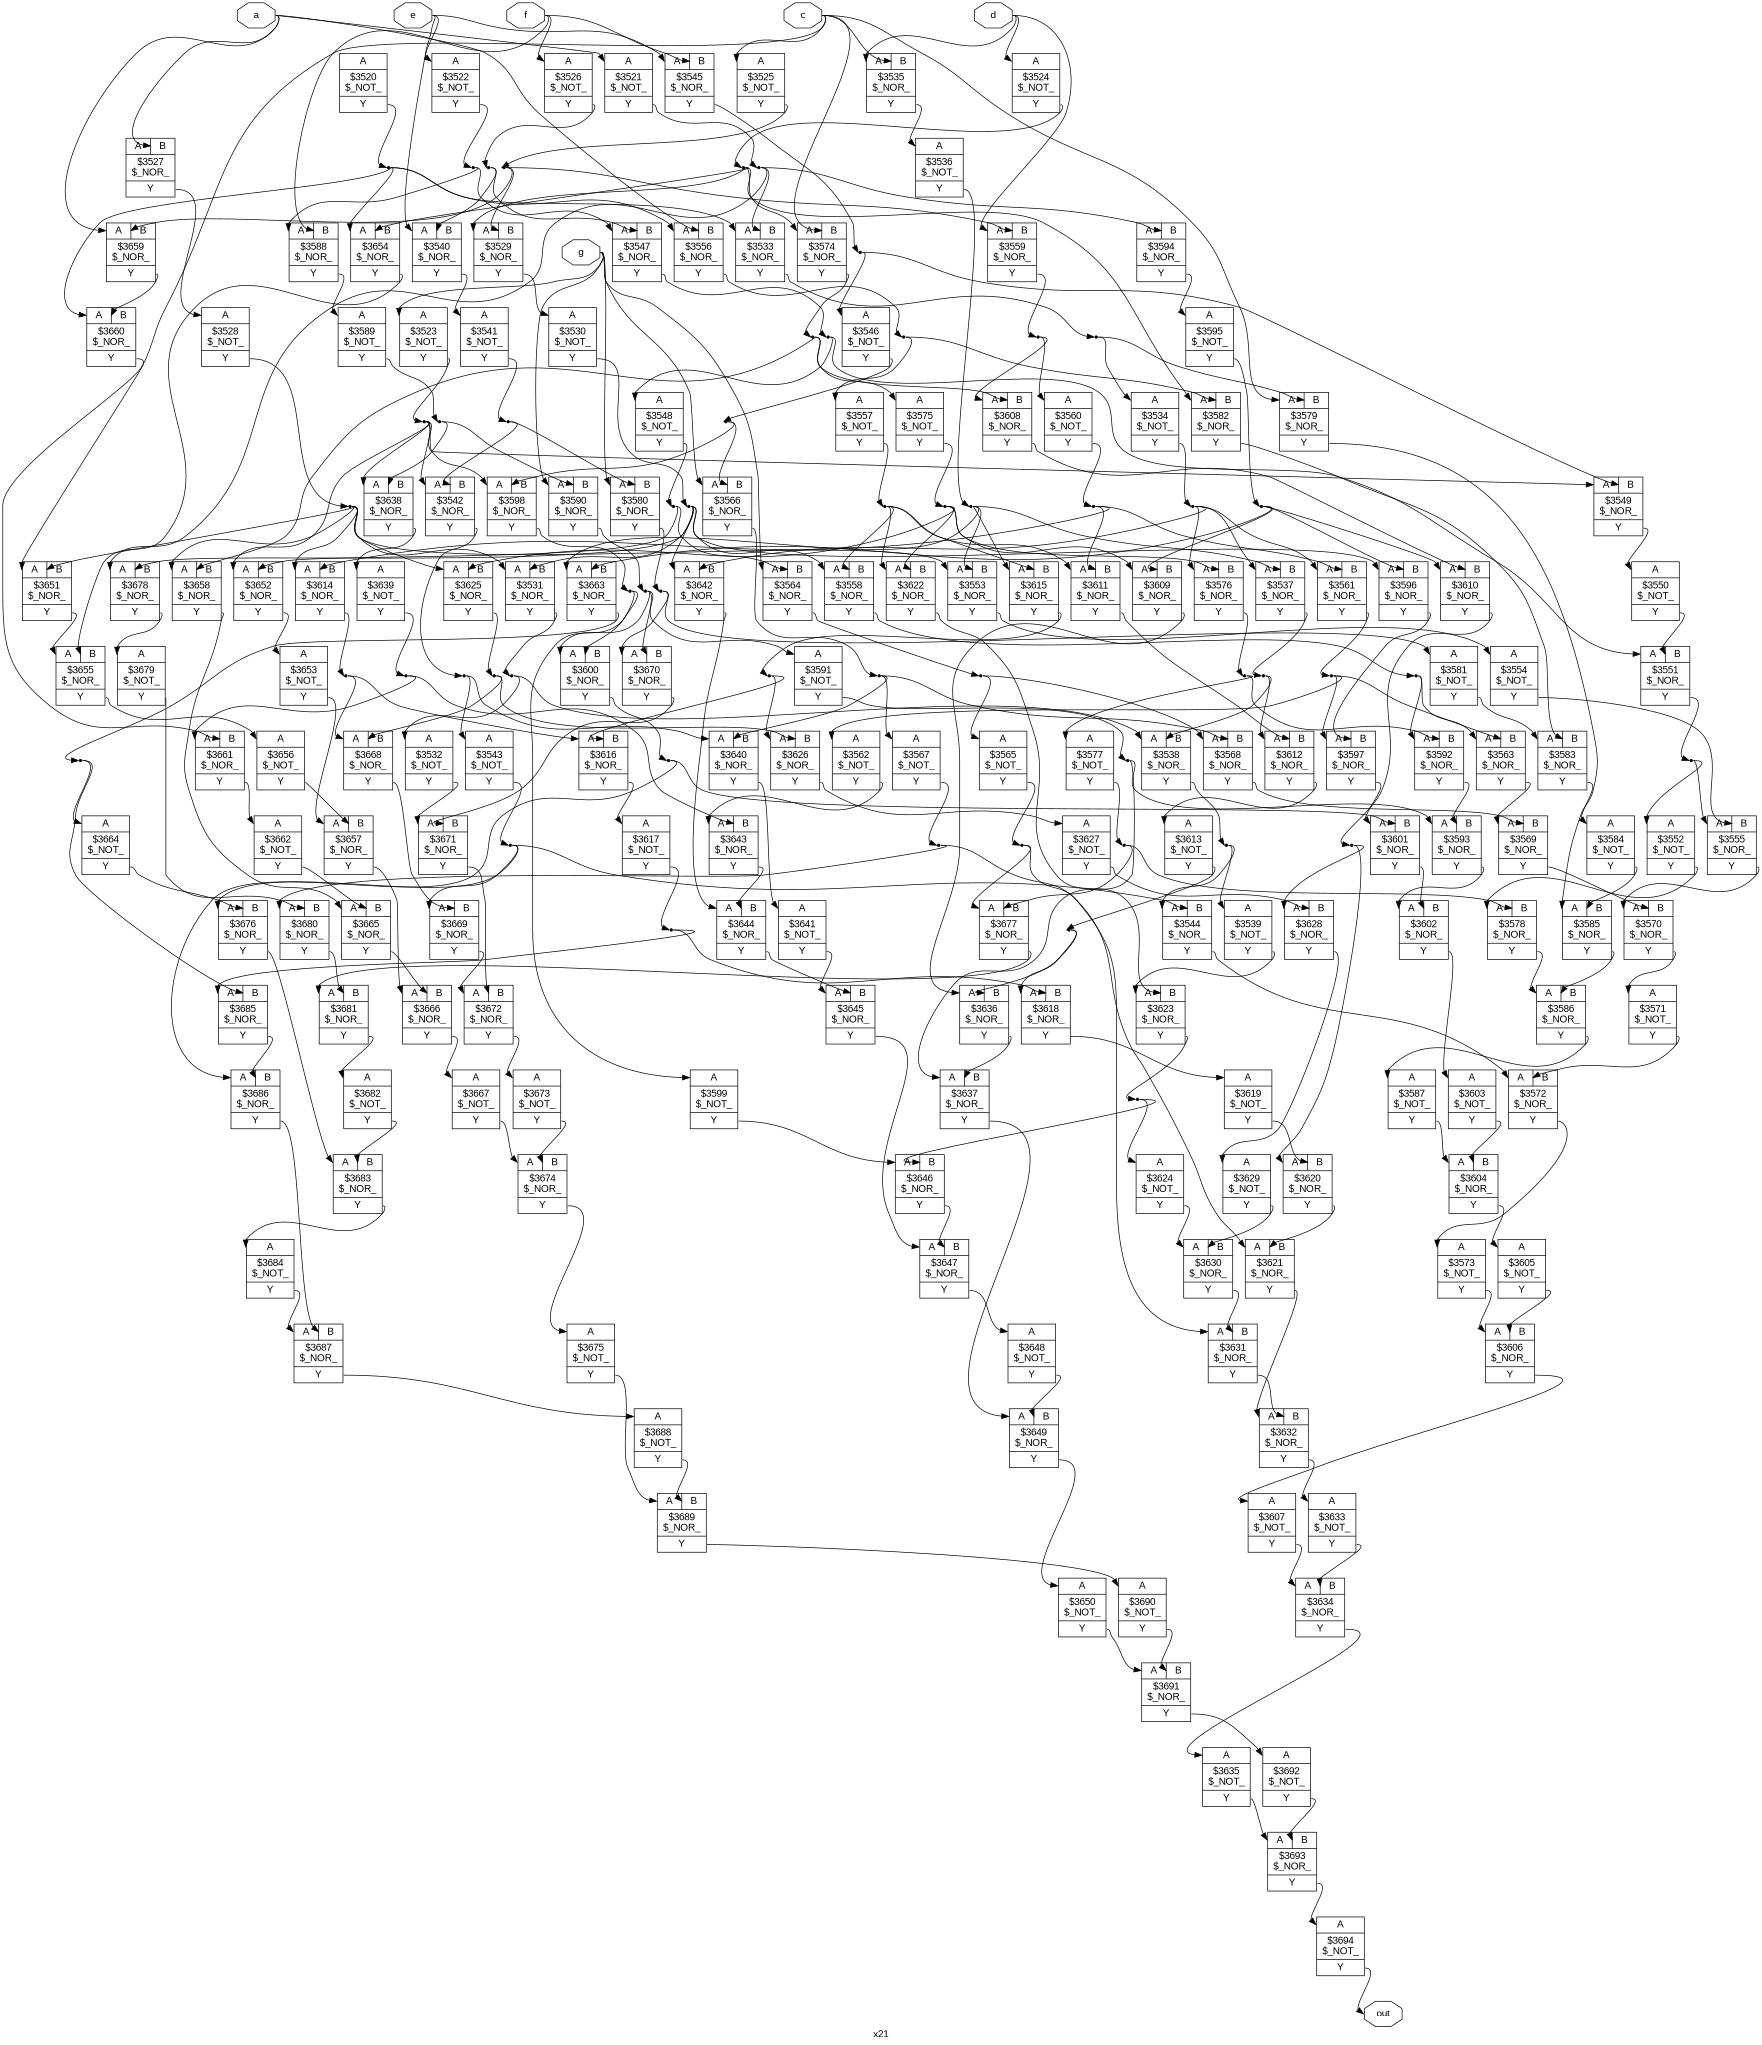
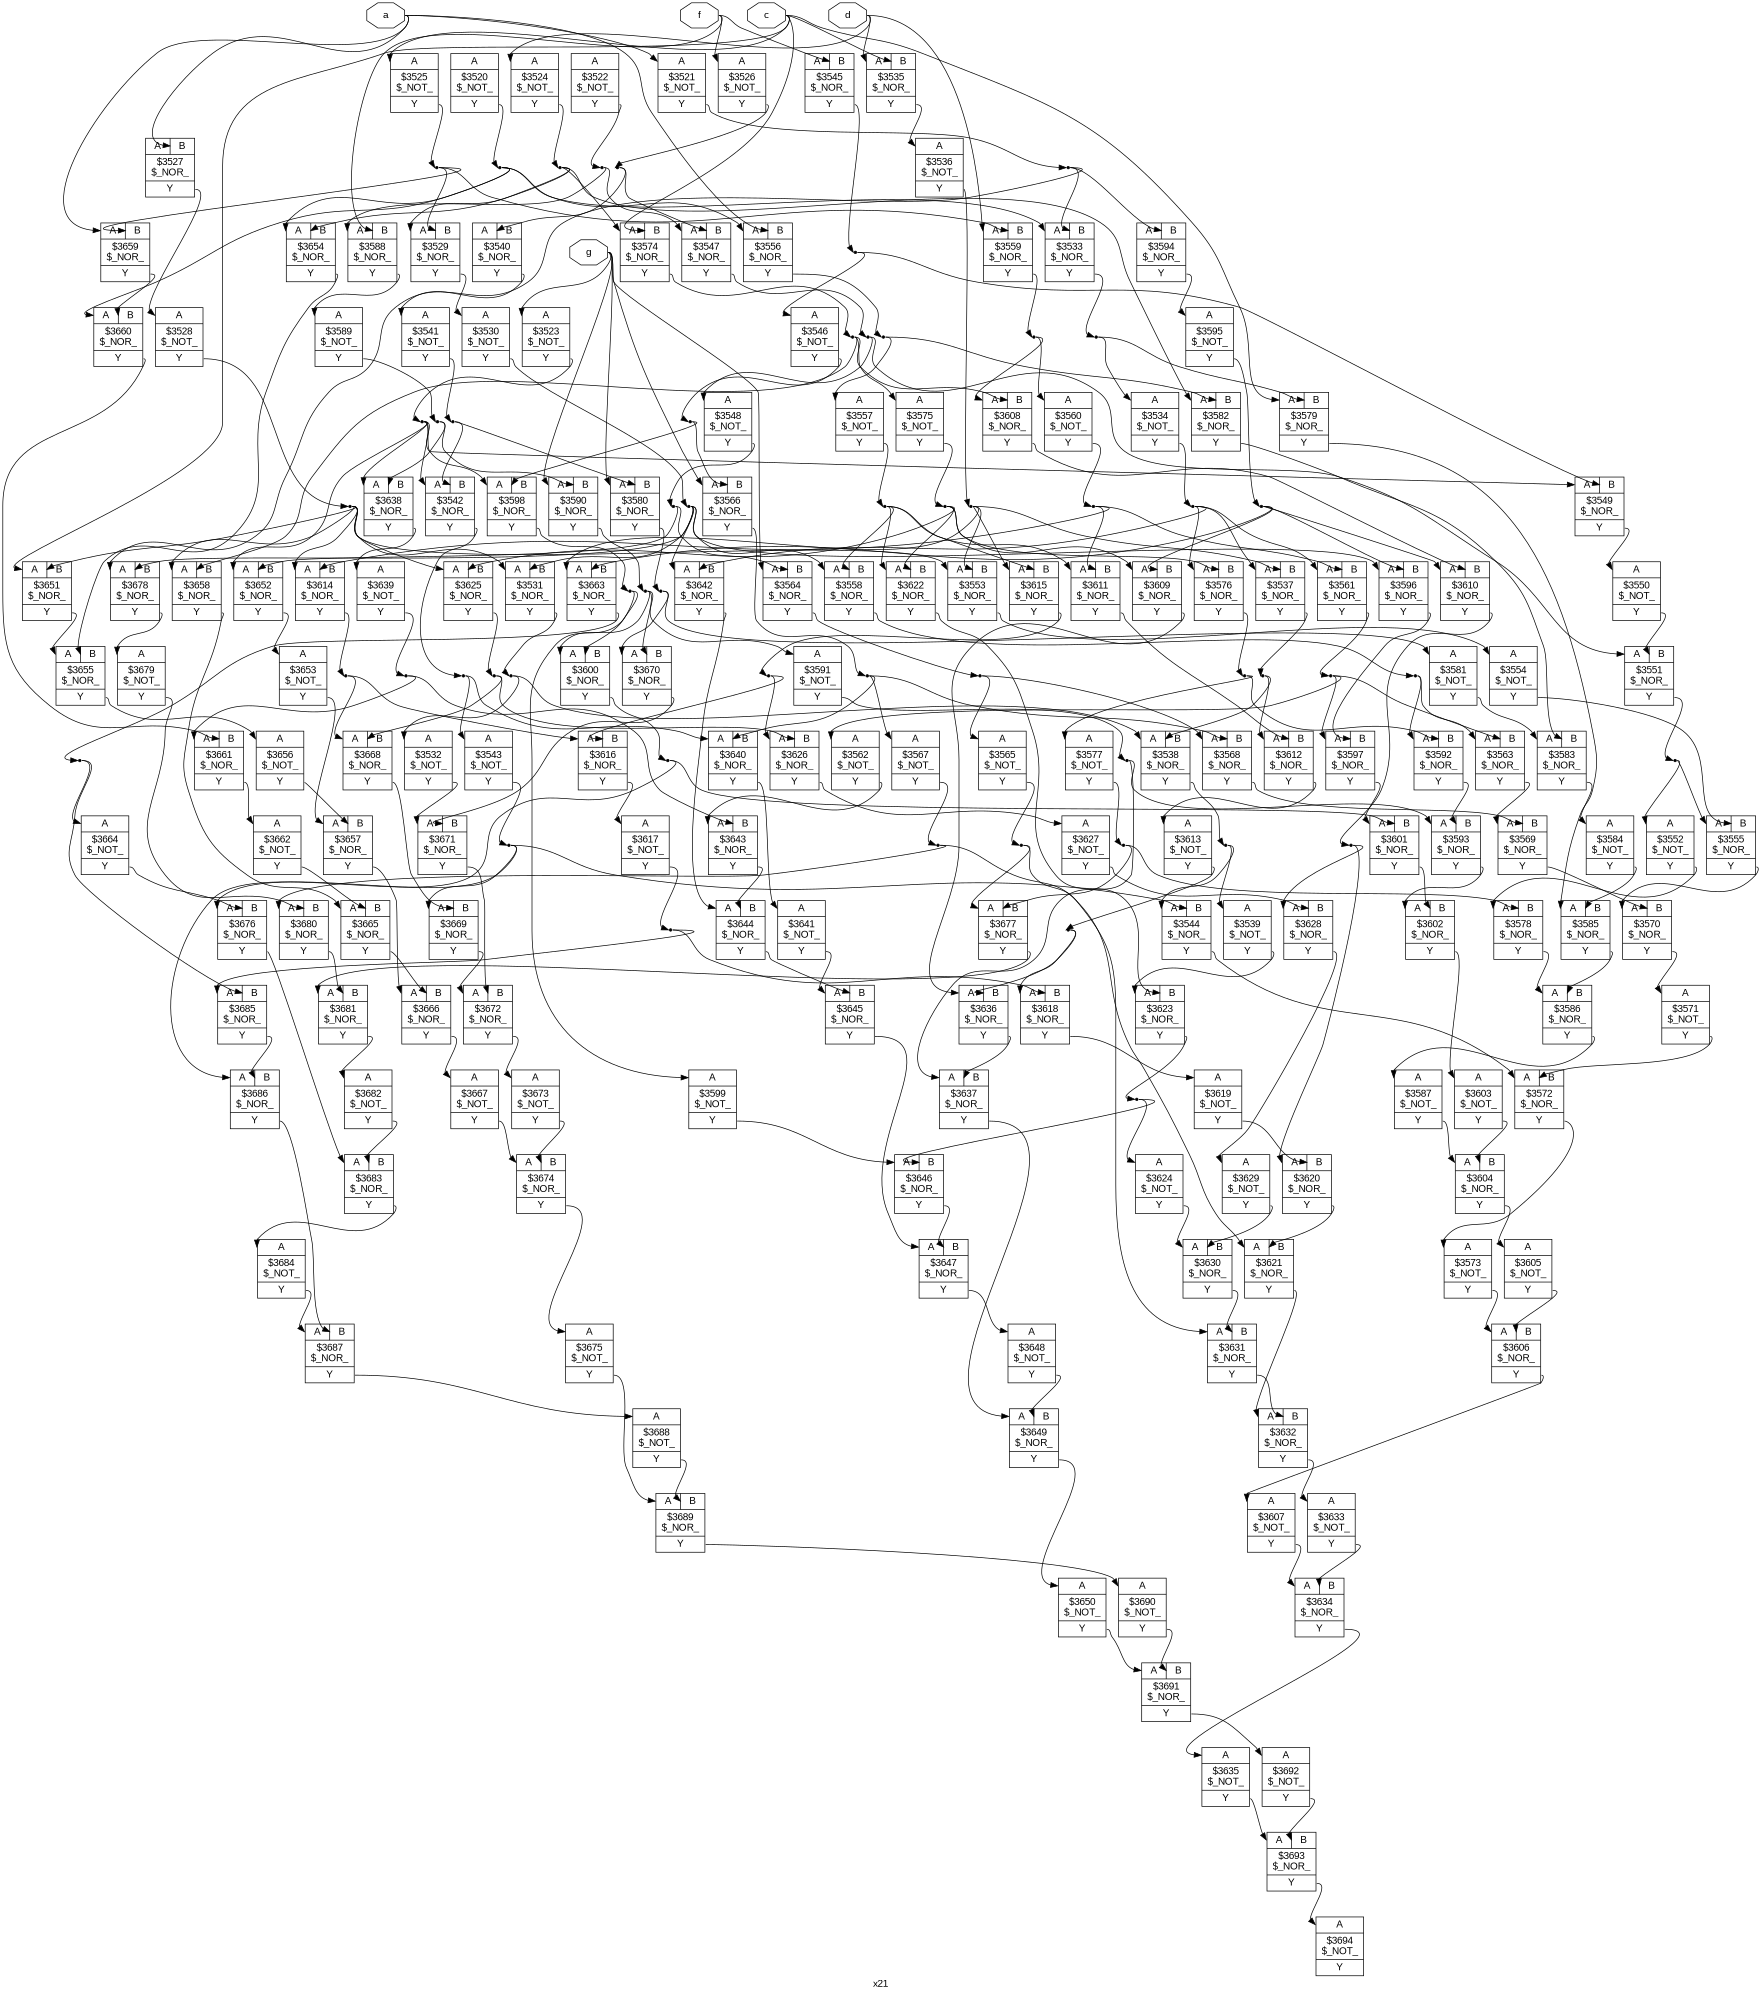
node "e": removed
node "out": removed
